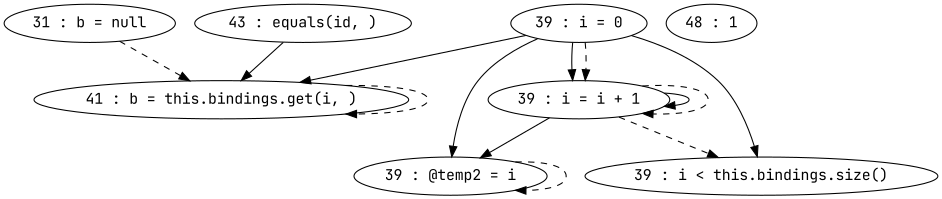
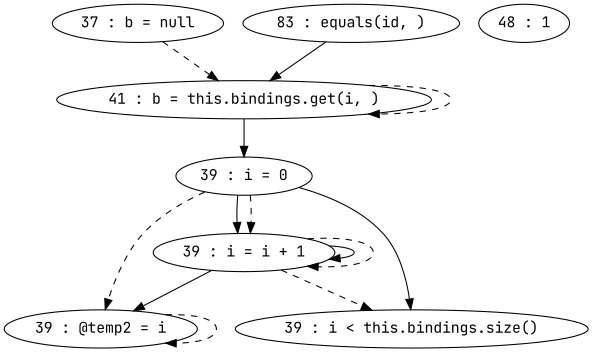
node "31 : b = null": label "31 : b = null" -> "37 : b = null"
node "43 : equals(id, )": label "43 : equals(id, )" -> "83 : equals(id, )"
edge "39 : i = 0" -> "41 : b = this.bindings.get(i, )": reversed
edge "39 : i = 0" -> "39 : @temp2 = i": style solid -> dashed
